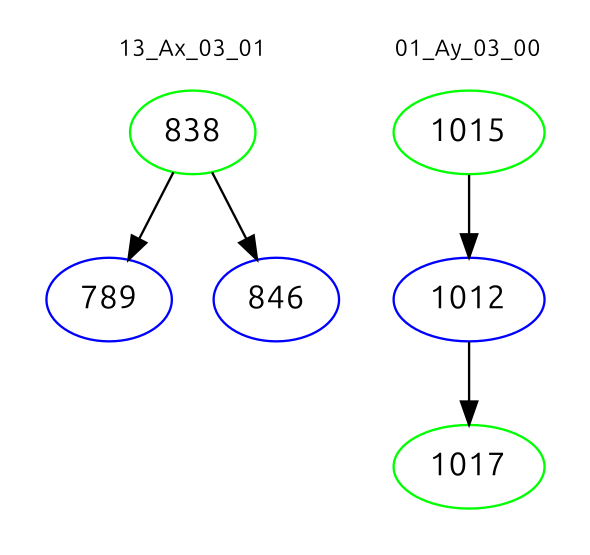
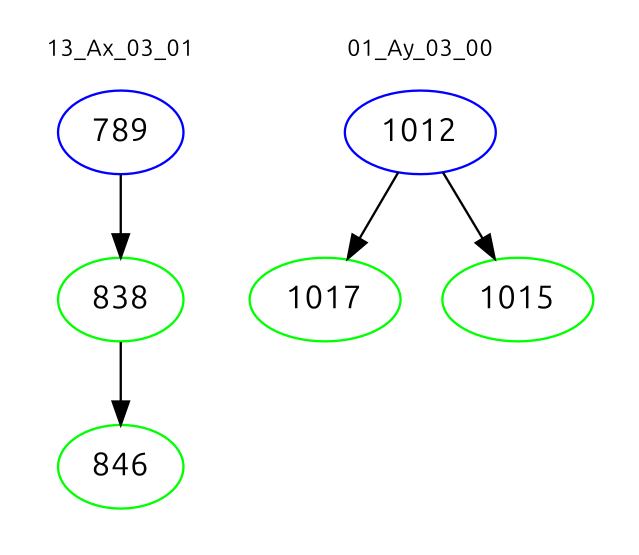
edge "1015" -> "1012": reversed
edge "838" -> "789": reversed
node "846": color blue -> green
